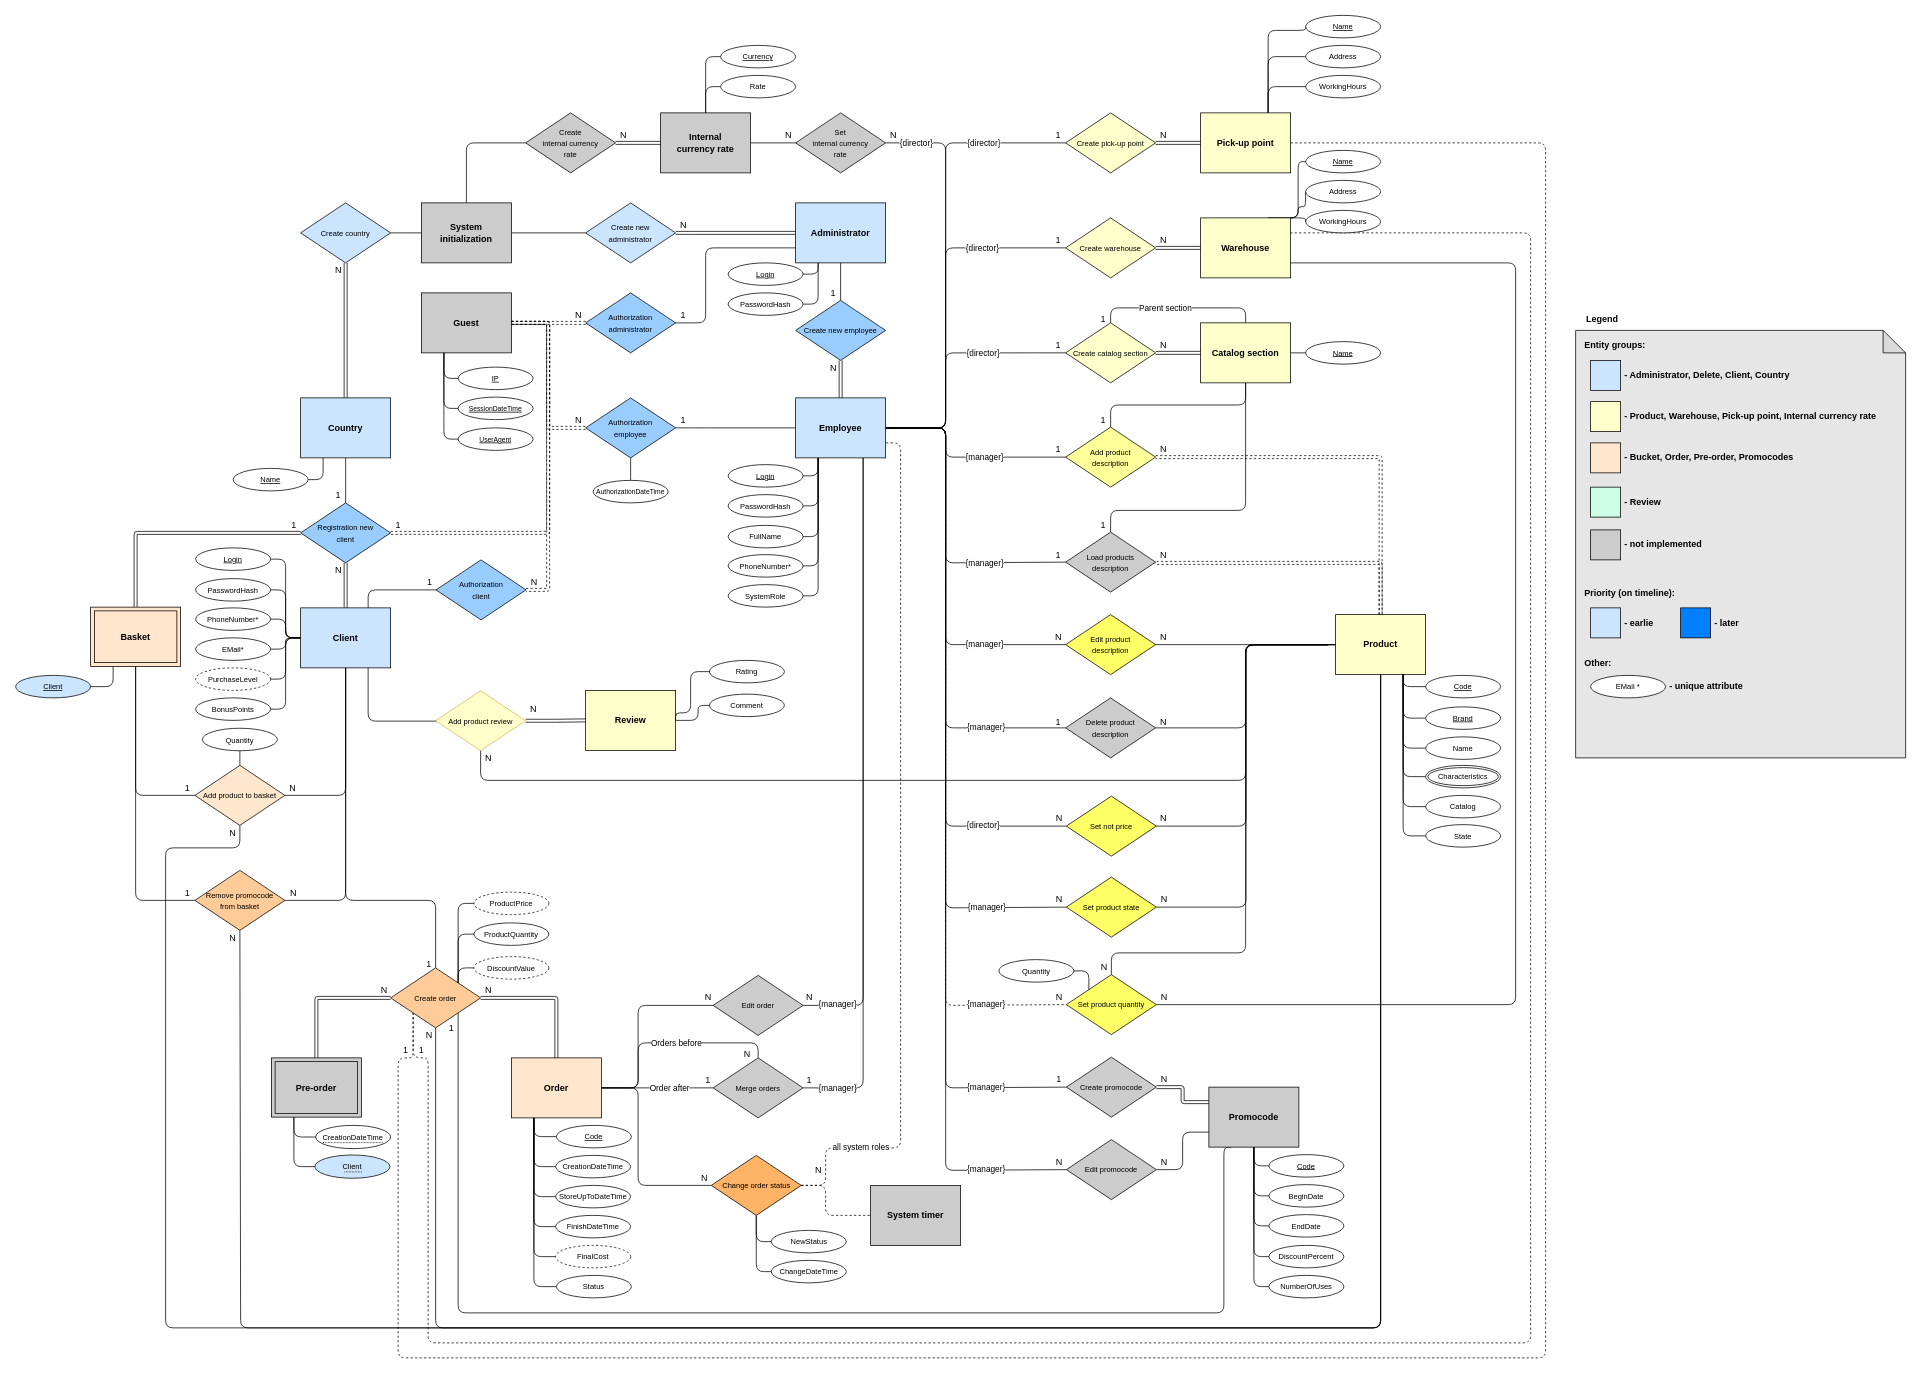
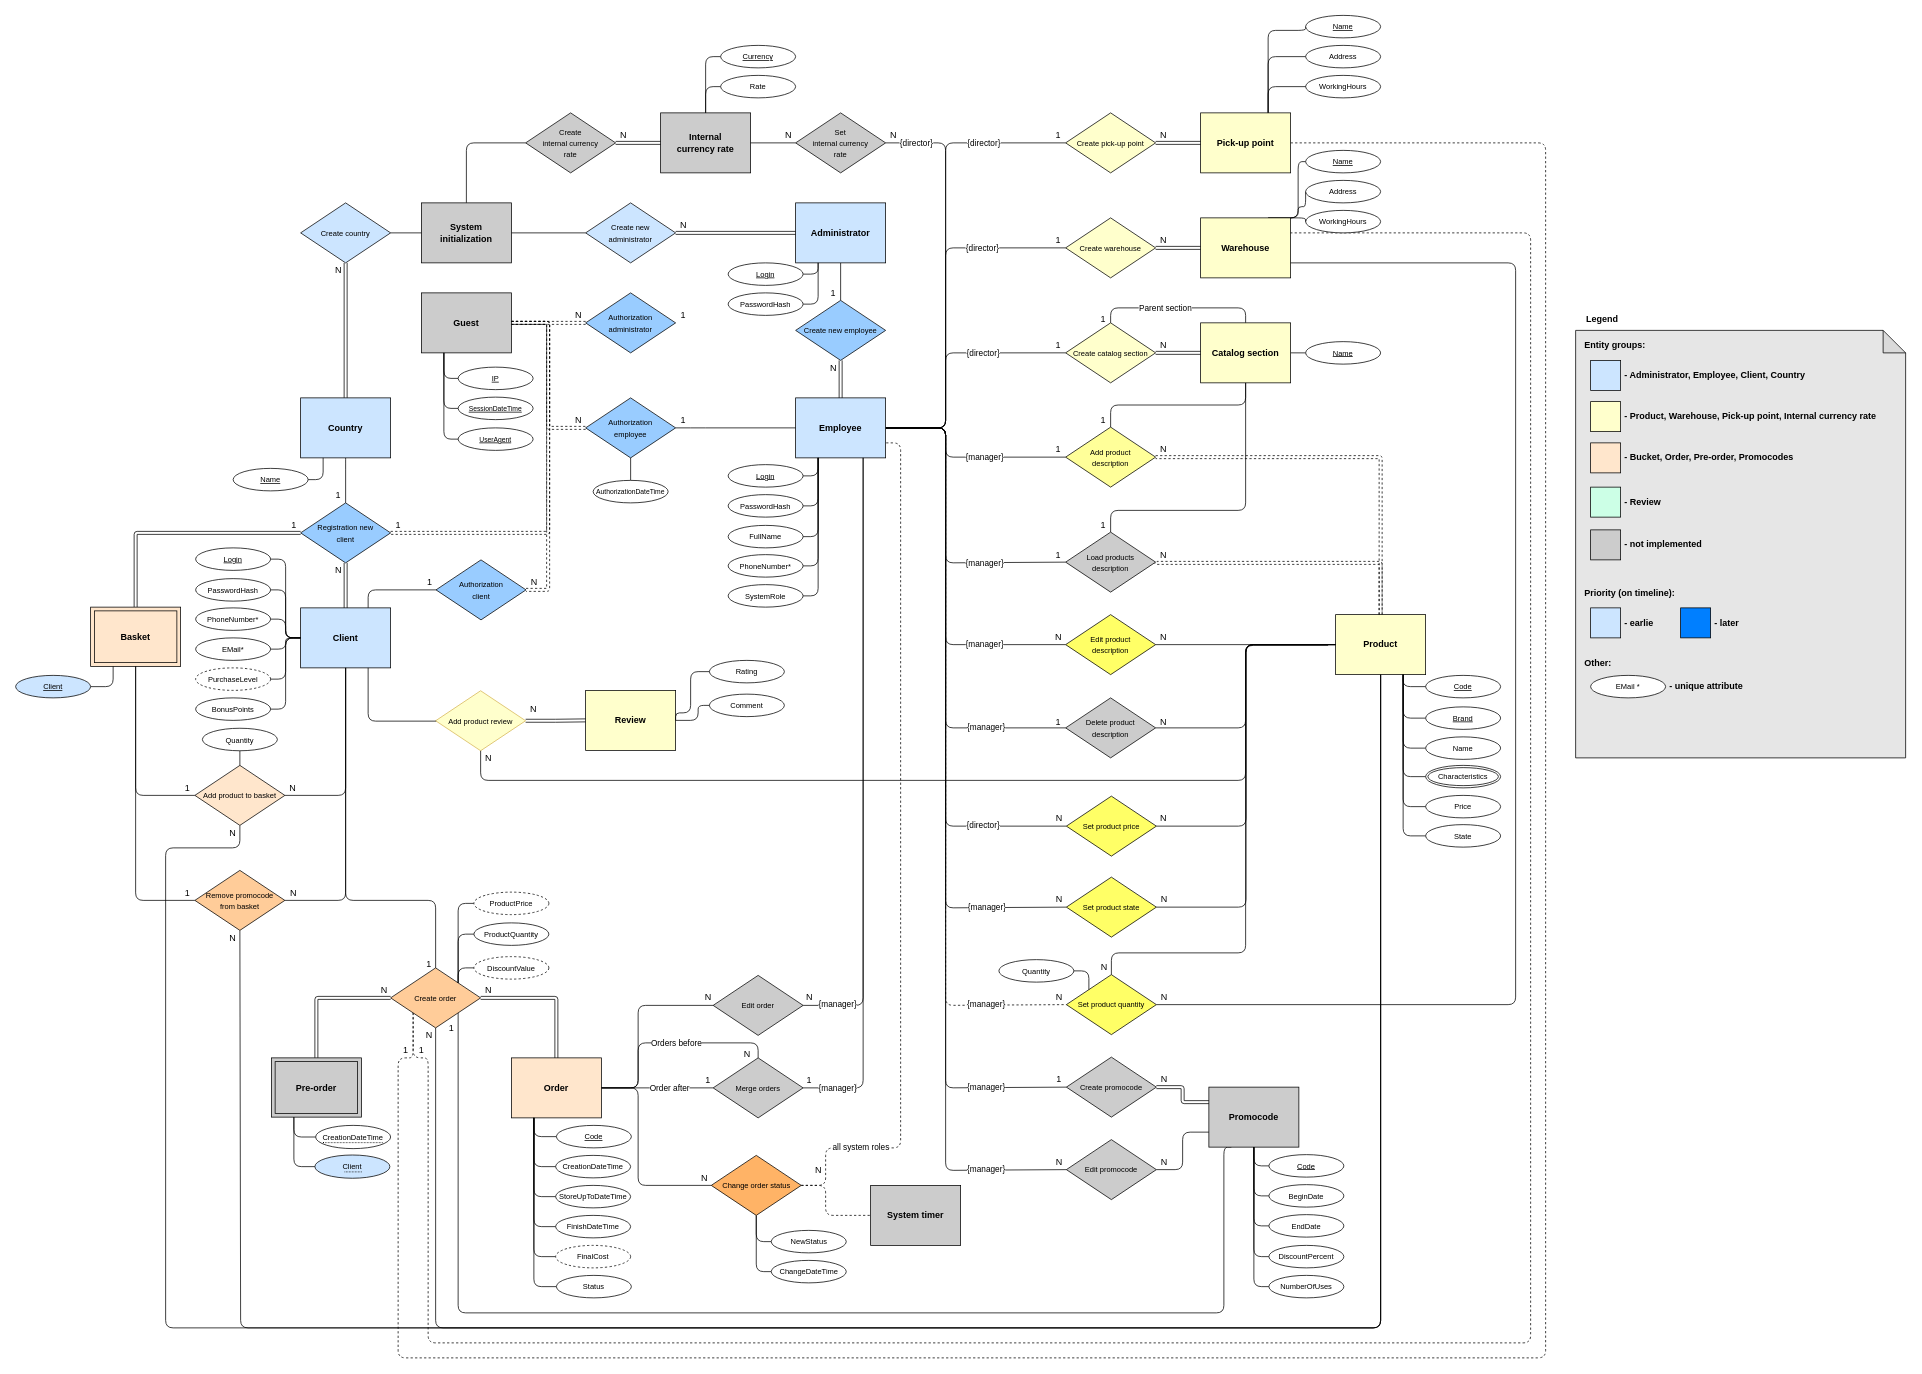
edge "Administrator" -- "Authorization administrator": removed
node "- Administrator, Delete, Client, Country": label "- Administrator, Delete, Client, Country" -> "- Administrator, Employee, Client, Country"
node "Catalog": label "Catalog" -> "Price"
node "Set not price": label "Set not price" -> "Set product price"
